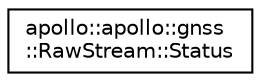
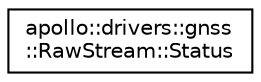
node "apollo::apollo::gnss ::RawStream::Status": label "apollo::apollo::gnss ::RawStream::Status" -> "apollo::drivers::gnss ::RawStream::Status"
